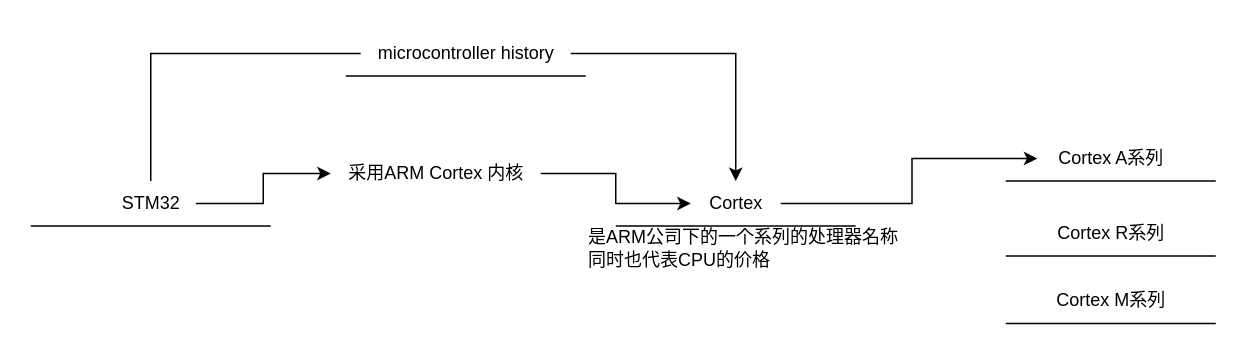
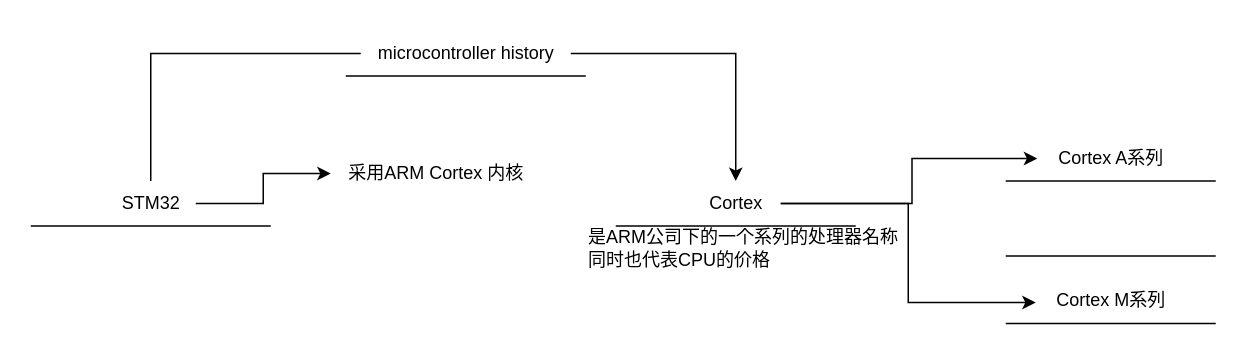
edge "采用ARM Cortex 内核" -> "Cortex": removed
node "Cortex R系列": removed
edge "Cortex" -> "Cortex M系列": added
